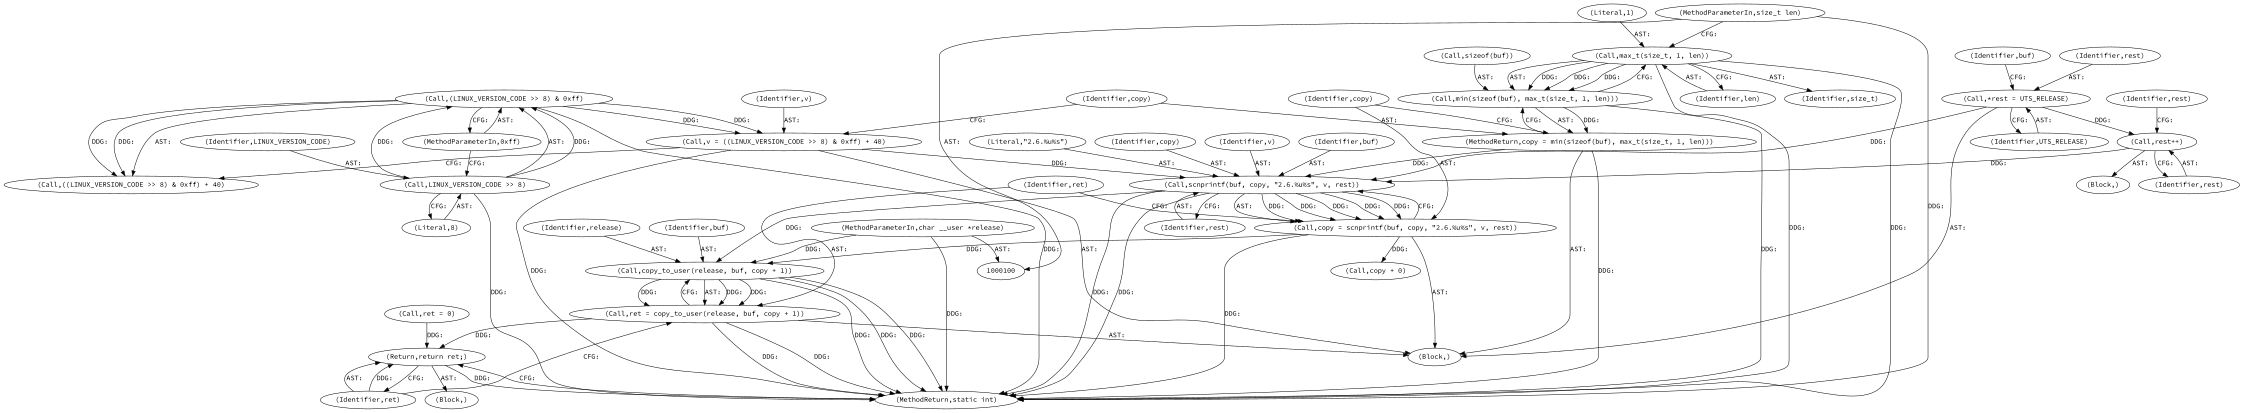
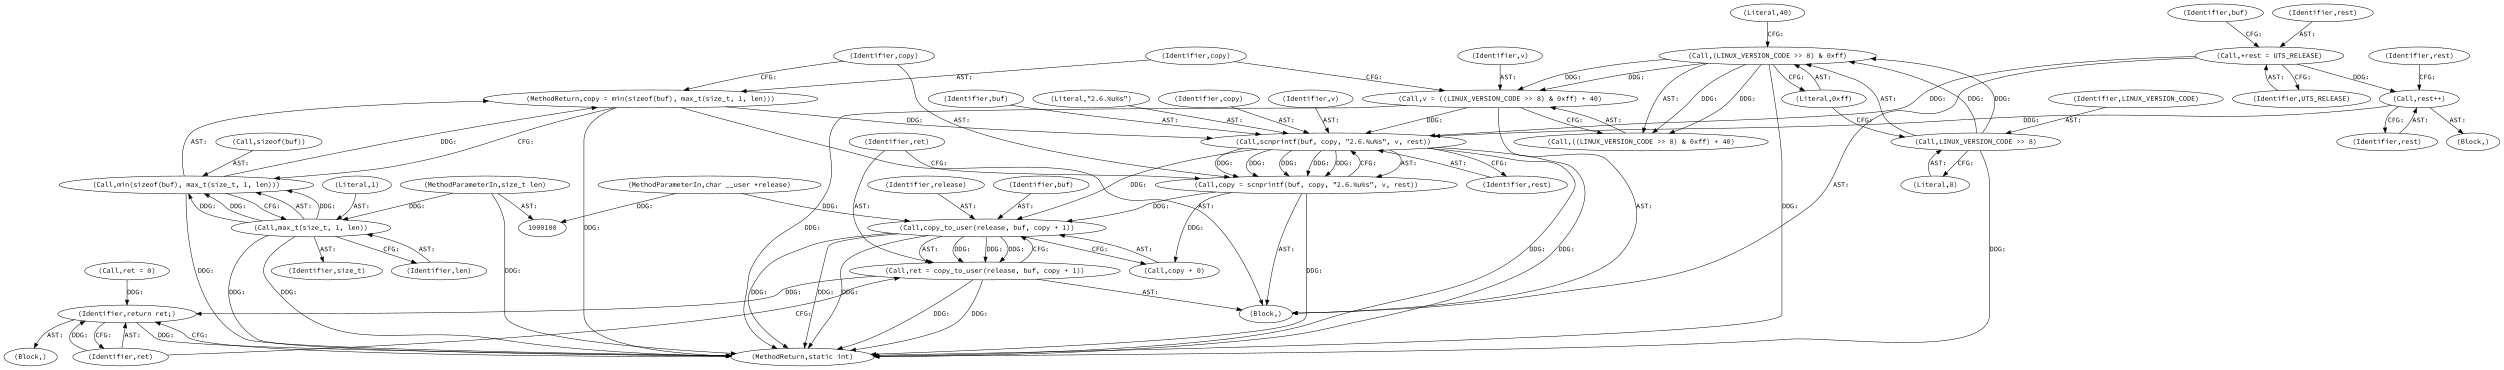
node "(Literal,40)": added
edge "(MethodParameterIn,size_t len)" -> "(Call,max_t(size_t, 1, len))": label "CFG: " -> "DDG: "
edge "(Call,((LINUX_VERSION_CODE >> 8) & 0xff) + 40)" -> "(Call,v = ((LINUX_VERSION_CODE >> 8) & 0xff) + 40)": added, label "AST:"
node "(MethodParameterIn,0xff)": label "(MethodParameterIn,0xff)" -> "(Literal,0xff)"
edge "(Call,copy + 0)" -> "(Call,copy_to_user(release, buf, copy + 1))": added, label "AST:"
edge "(MethodParameterIn,char __user *release)" -> "1000100": label "AST: " -> "DDG: "
edge "(Call,copy_to_user(release, buf, copy + 1))" -> "(Call,copy + 0)": added, label "CFG:"
edge "(MethodParameterIn,char __user *release)" -> "(MethodReturn,static int)": removed, label "DDG:"
node "(Return,return ret;)": label "(Return,return ret;)" -> "(Identifier,return ret;)"
